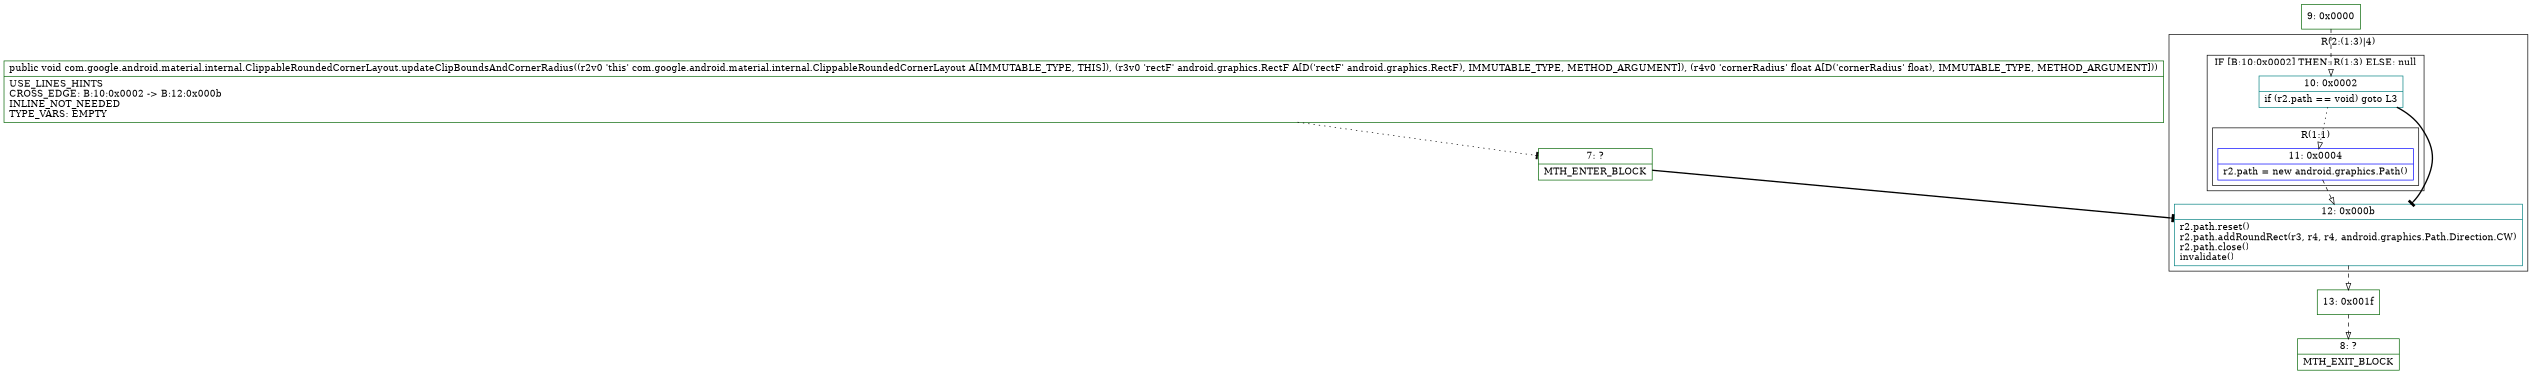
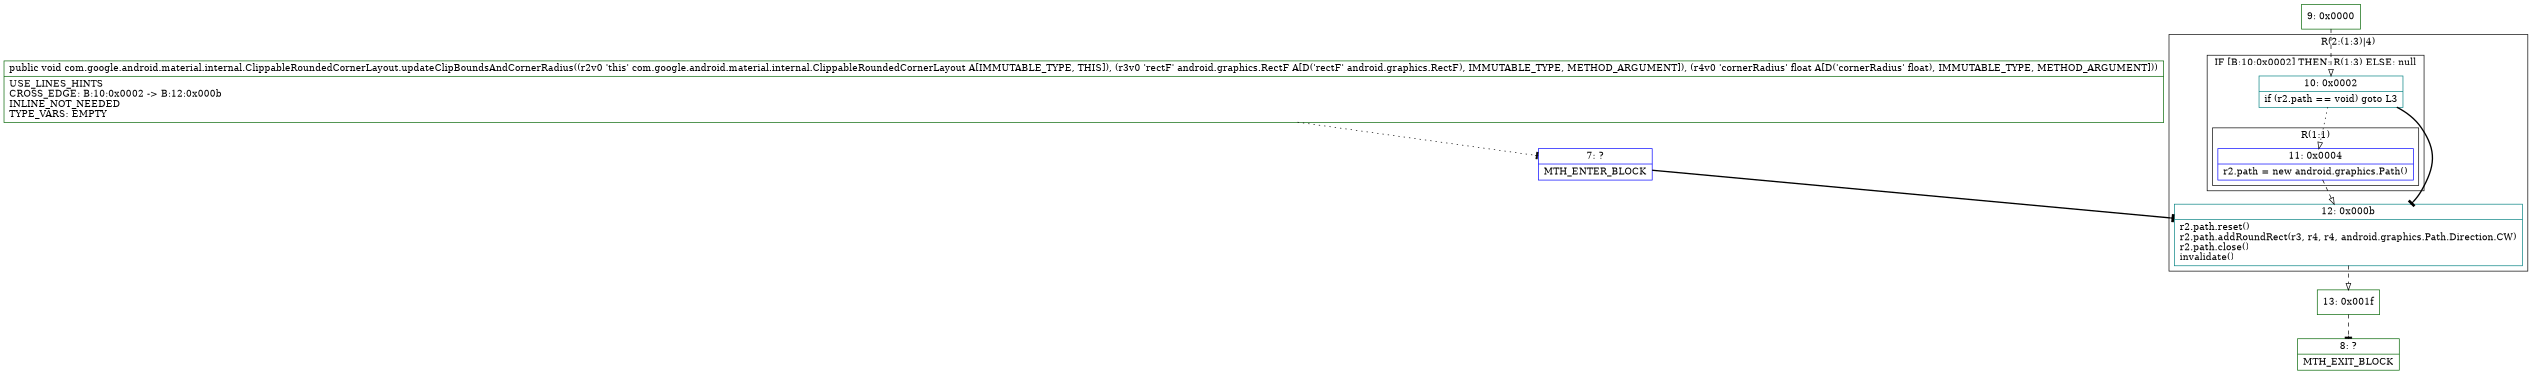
node "7: ?": color darkgreen -> blue
edge "13: 0x001f" -> "8: ?": arrowhead onormal -> tee
